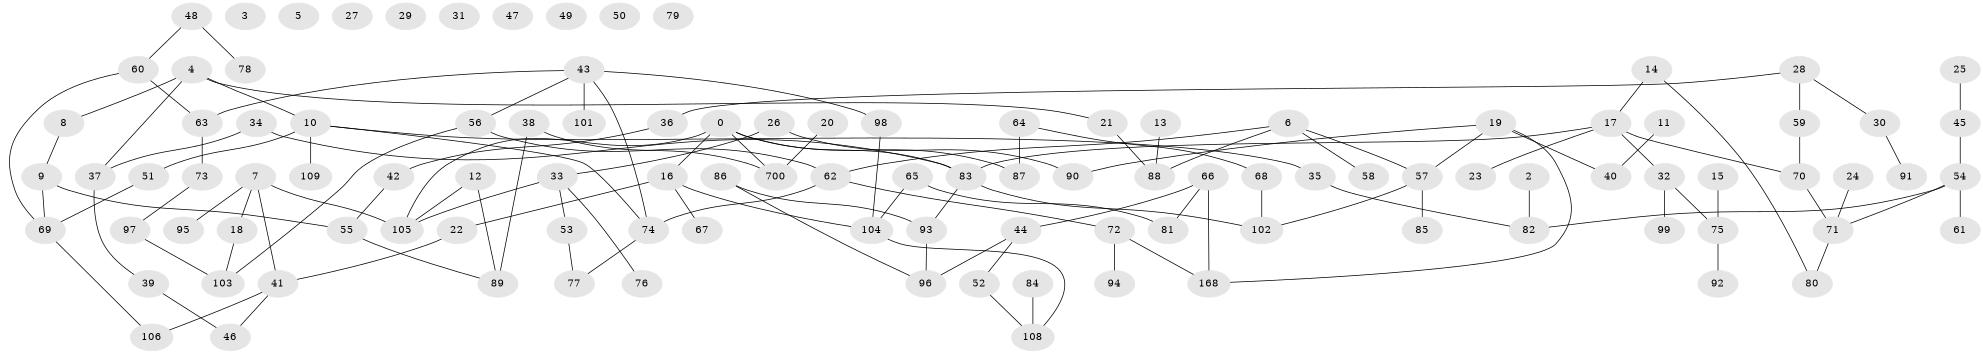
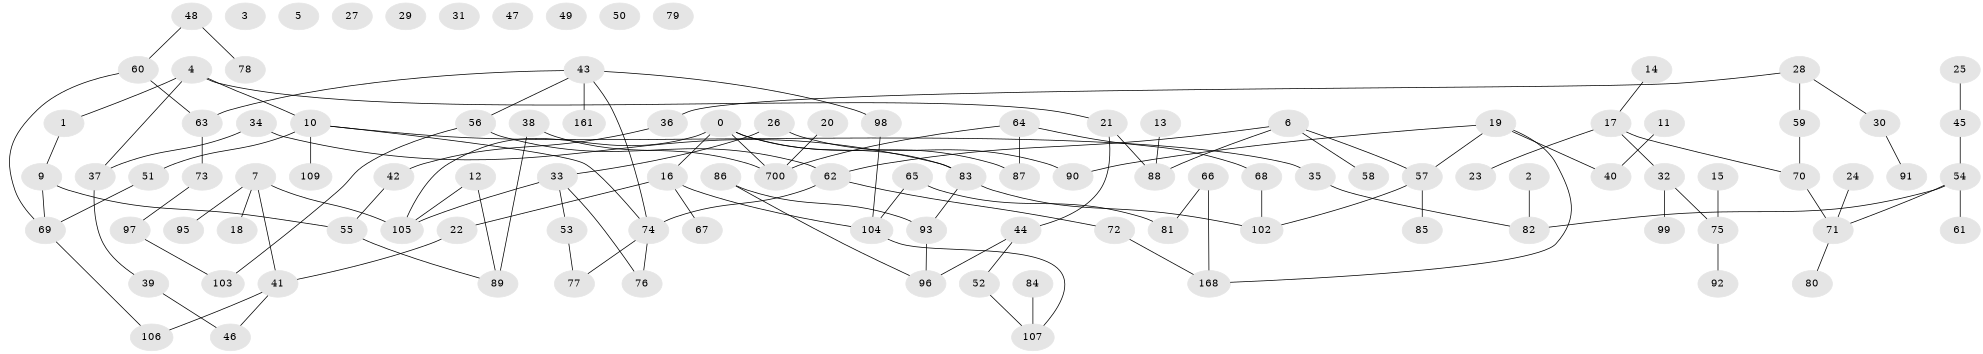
node "8": label "8" -> "1"
node "101": label "101" -> "161"
edge "17" -- "83": removed
edge "64" -- "700": added
edge "14" -- "80": removed
edge "66" -- "44": now "21" -- "44"
edge "18" -- "103": removed
edge "74" -- "76": added
node "94": removed
node "108": label "108" -> "107"
